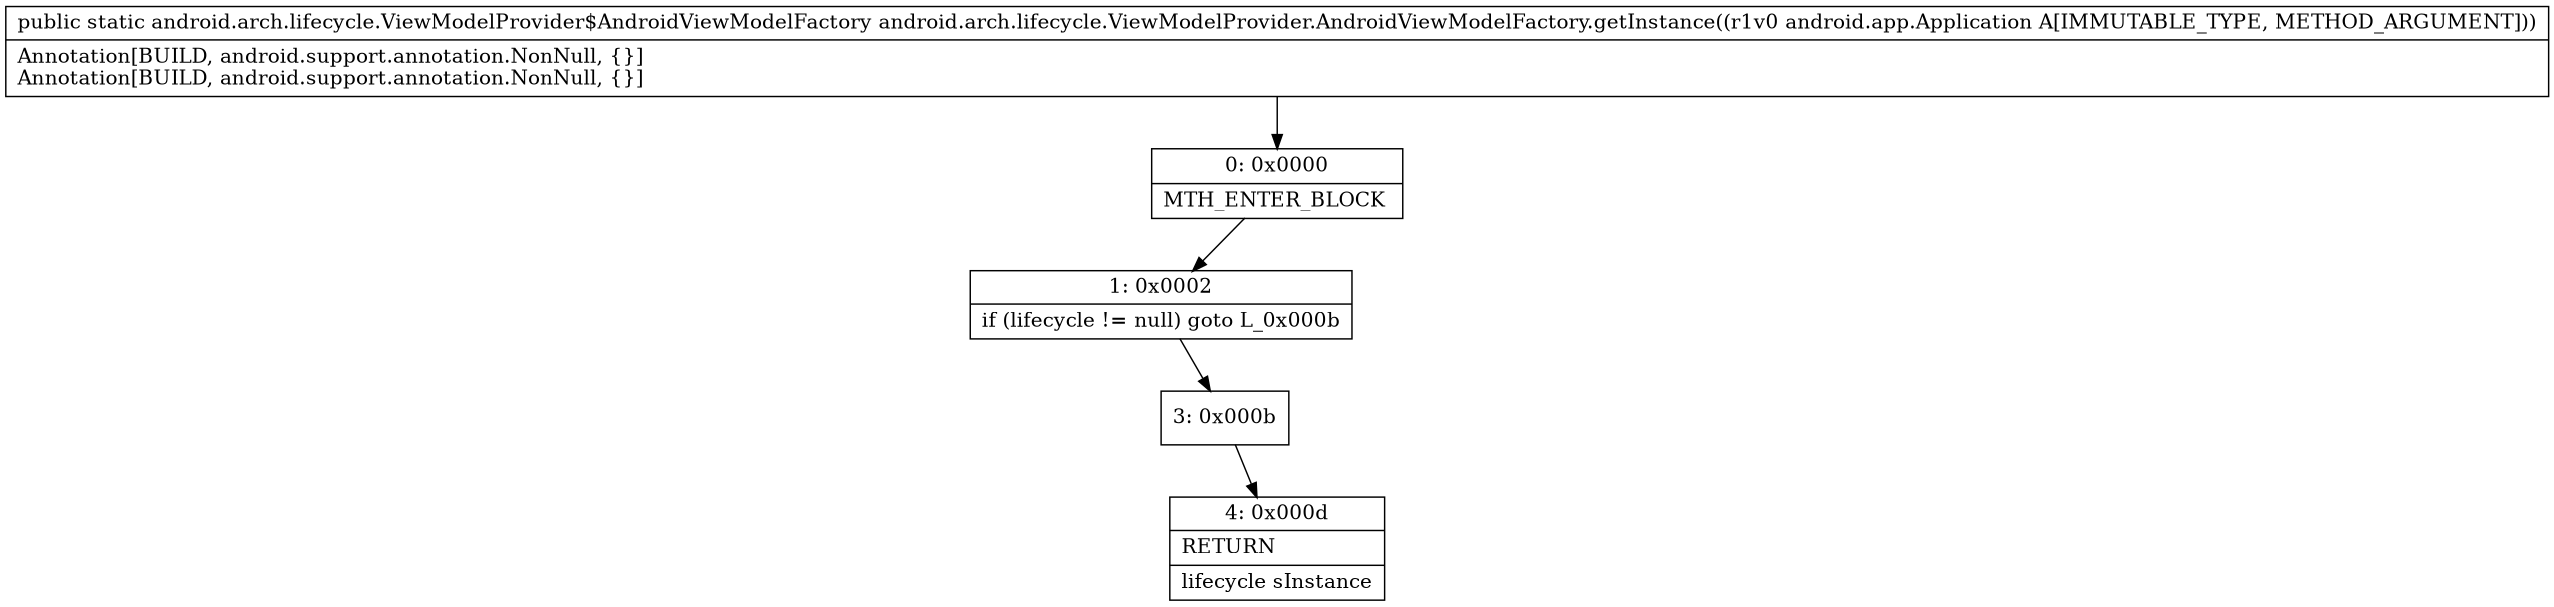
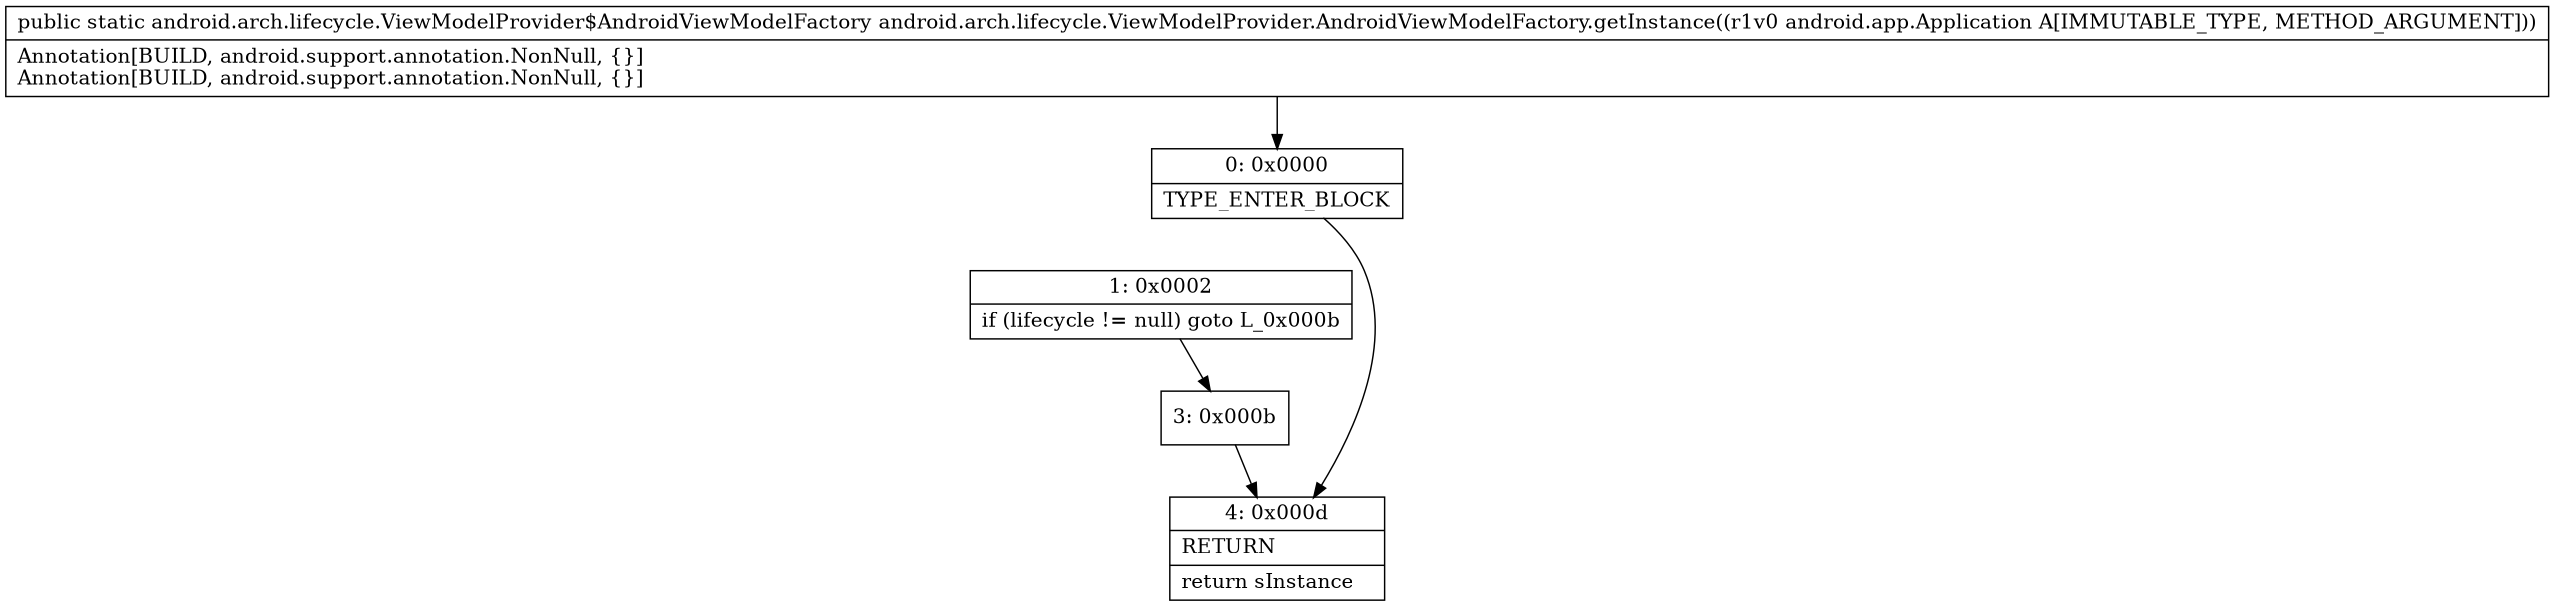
node "0: 0x0000": text "MTH_ENTER_BLOCK" -> "TYPE_ENTER_BLOCK"
edge "0: 0x0000" -> "1: 0x0002": now "0: 0x0000" -> "4: 0x000d"
node "4: 0x000d": text "lifecycle sInstance" -> "return sInstance"
